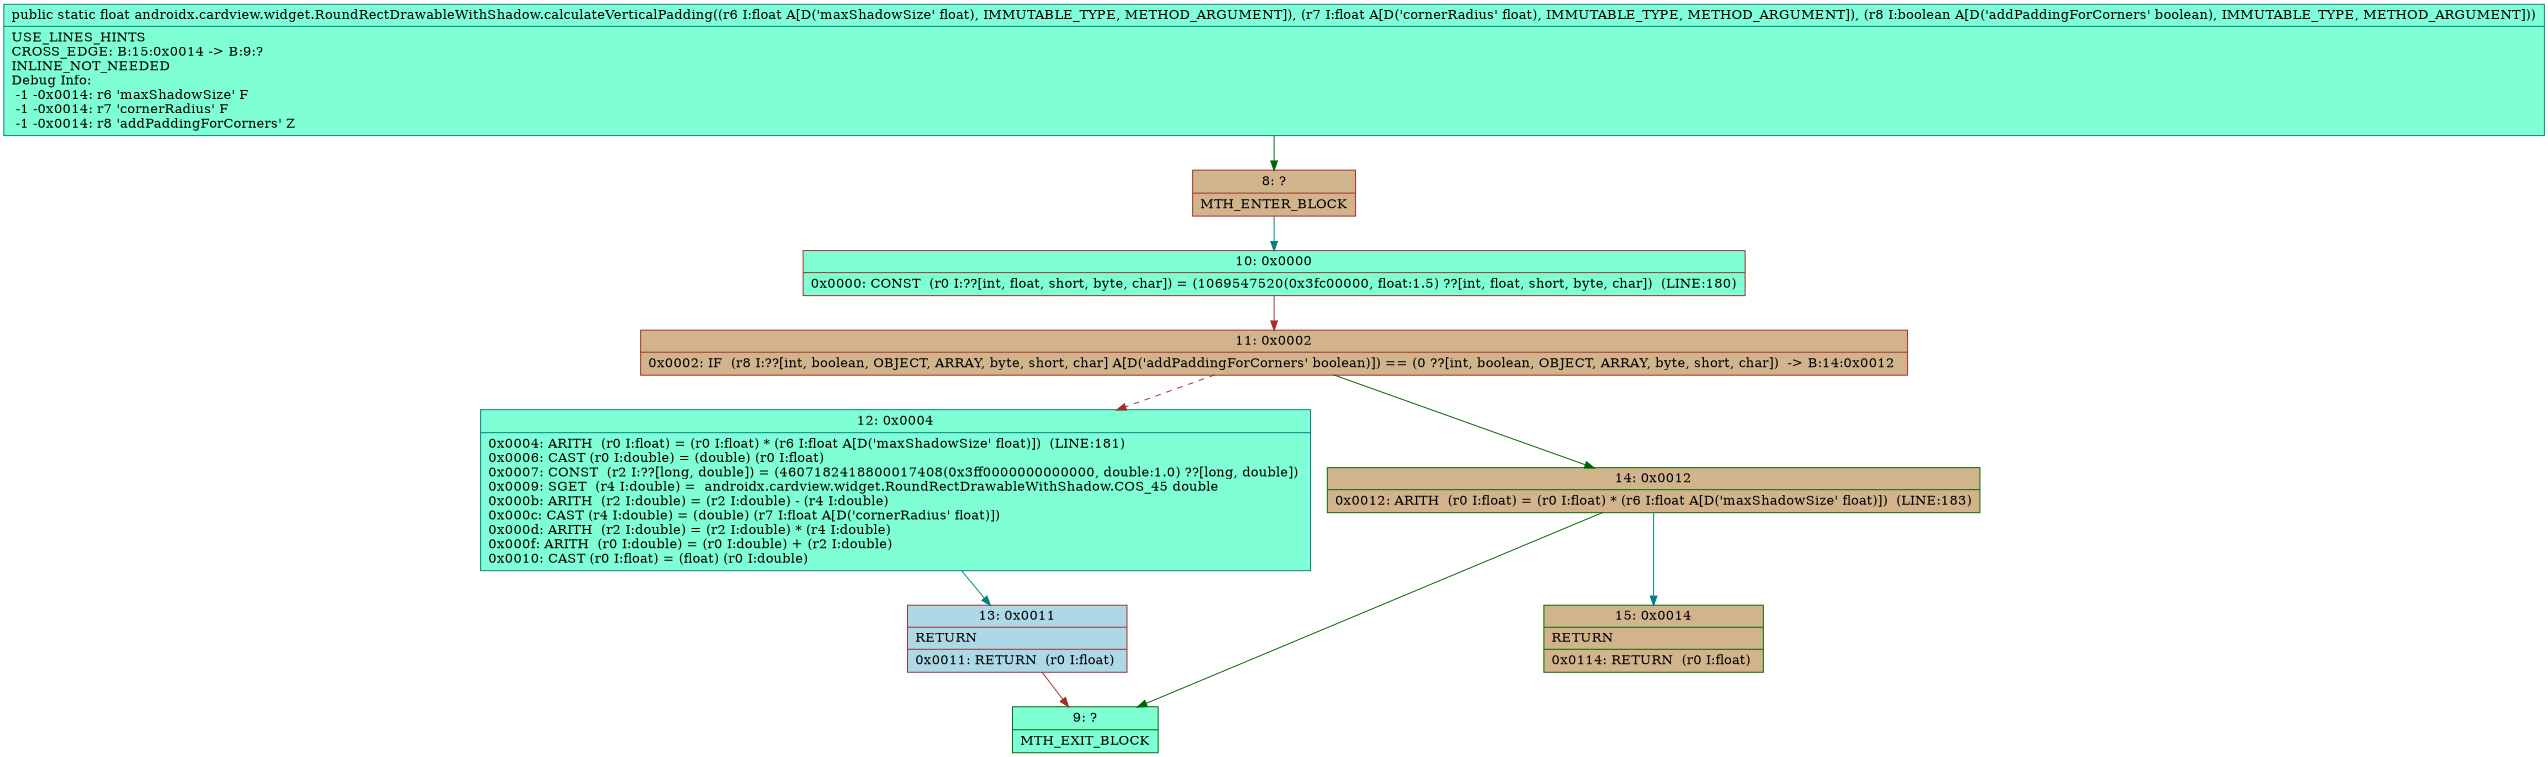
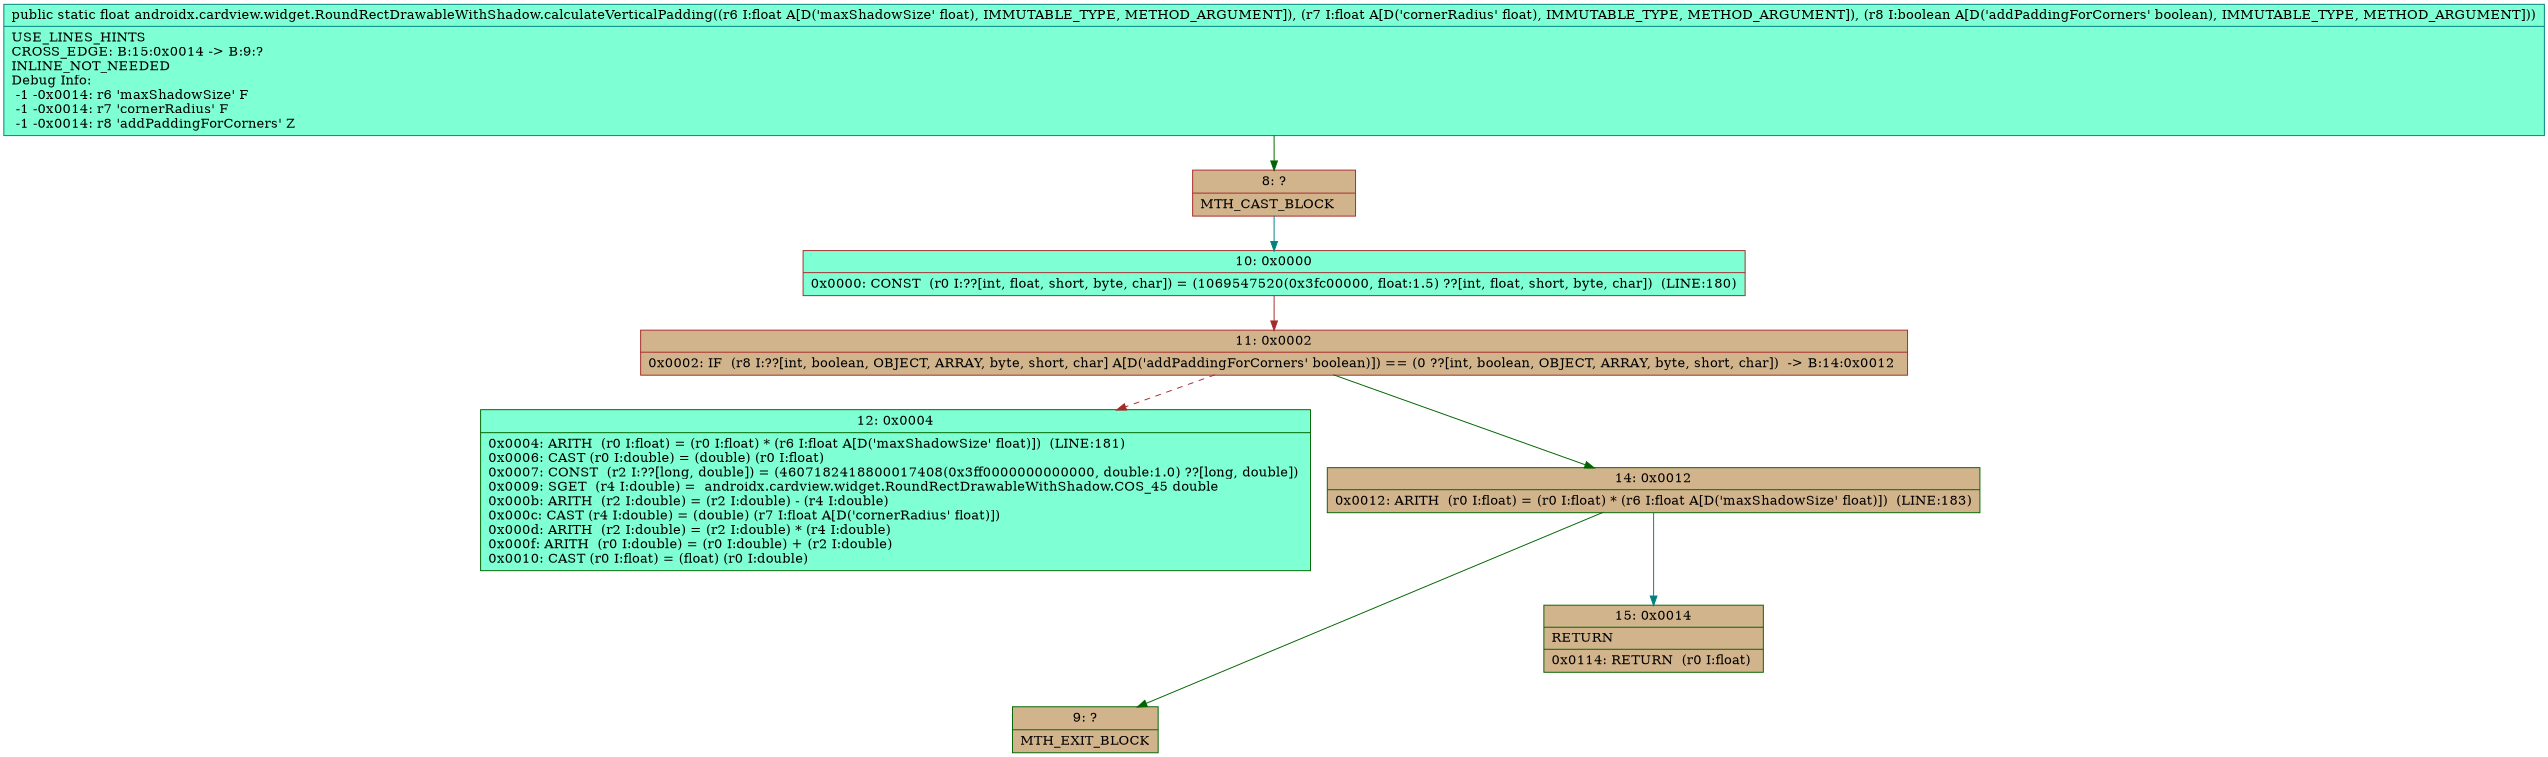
node "8: ?": text "MTH_ENTER_BLOCK" -> "MTH_CAST_BLOCK"
node "12: 0x0004": color teal -> darkgreen
node "13: 0x0011": removed
node "9: ?": fillcolor aquamarine -> tan
